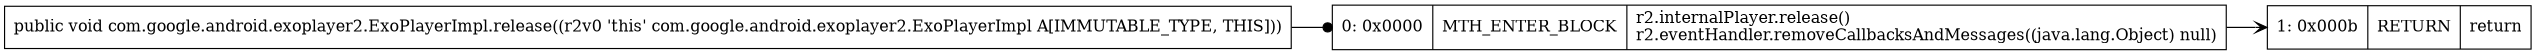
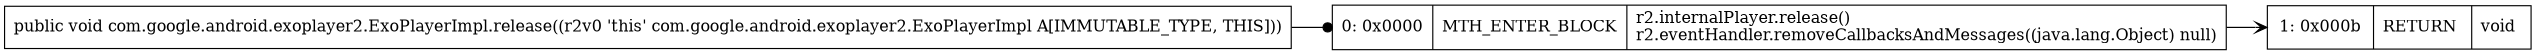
node "1: 0x000b": text "return" -> "void"
